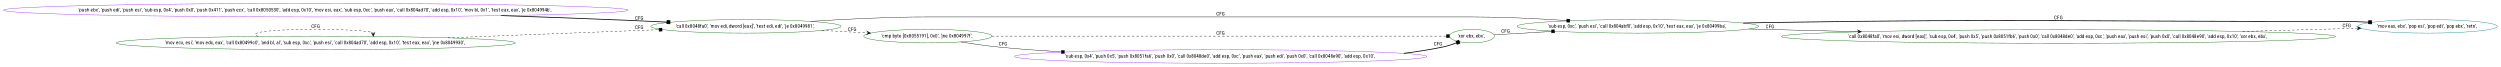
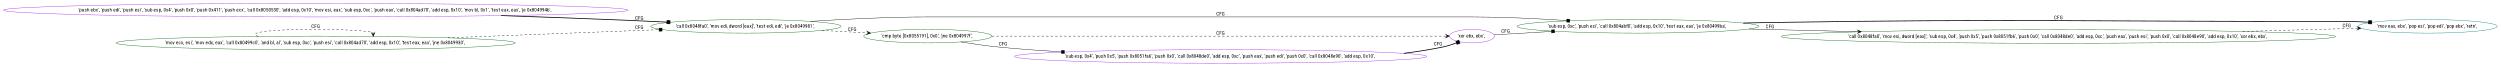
edge "'cmp byte [0x8055191], 0x0', 'jne 0x804997f'," -> "'xor ebx, ebx',": arrowhead box -> vee
node "'xor ebx, ebx',": color darkgreen -> purple
